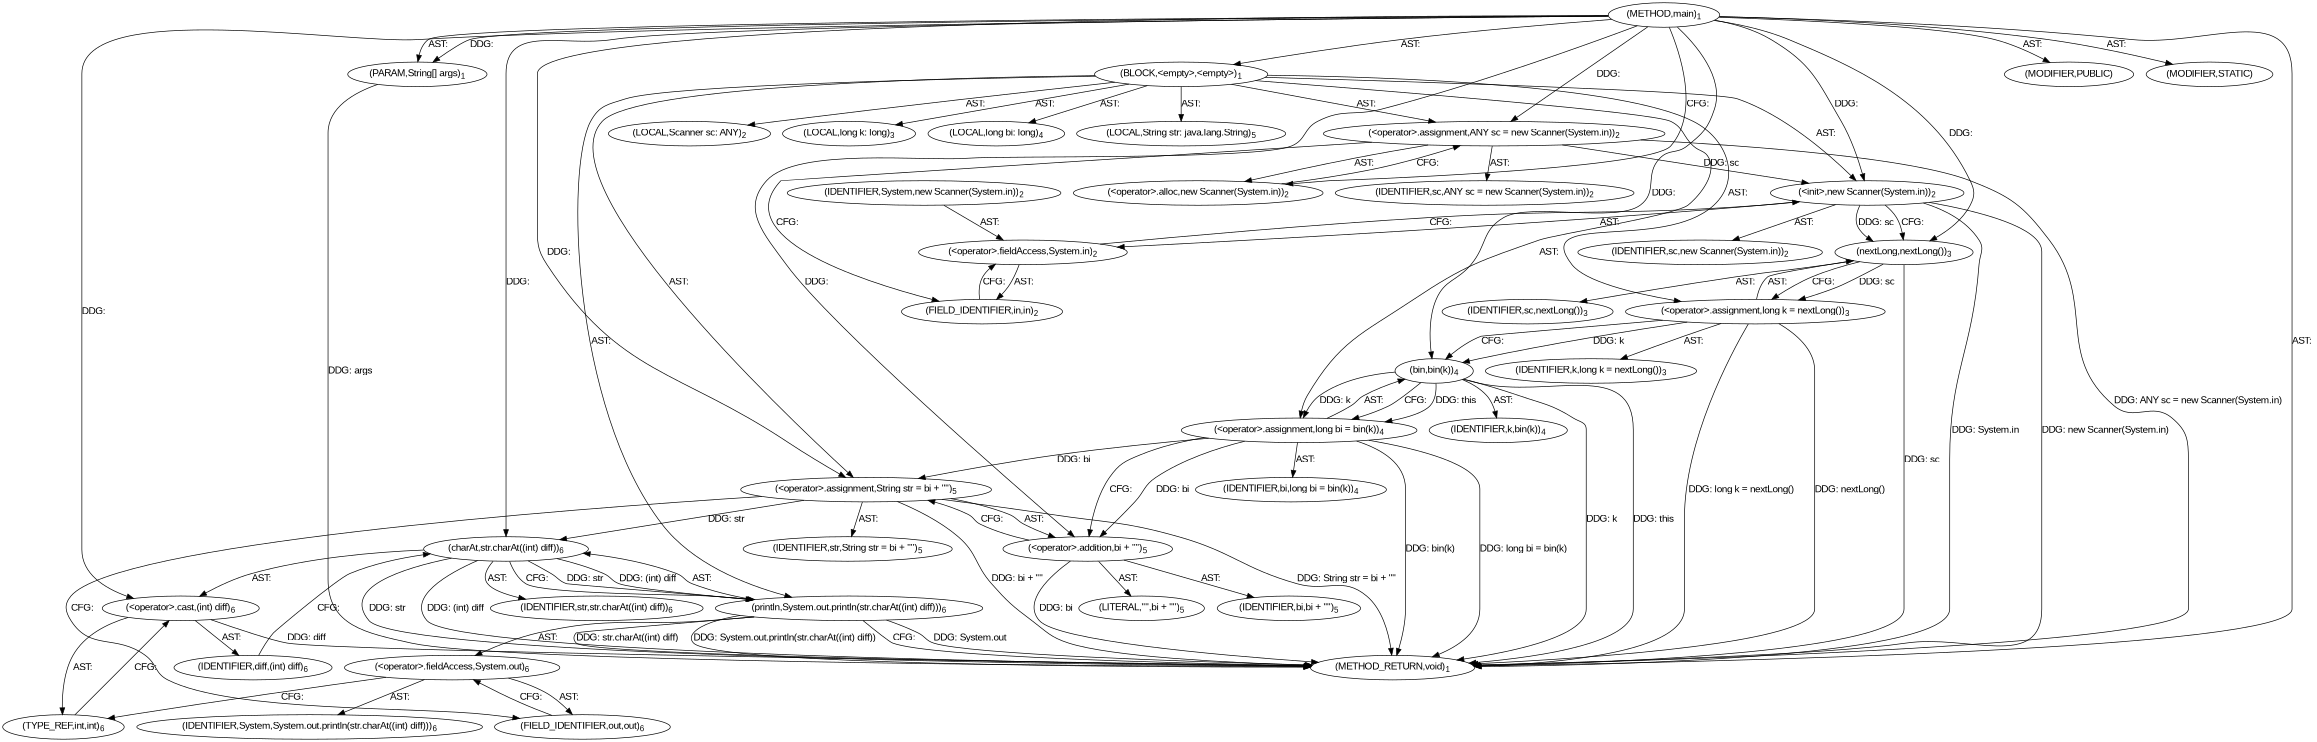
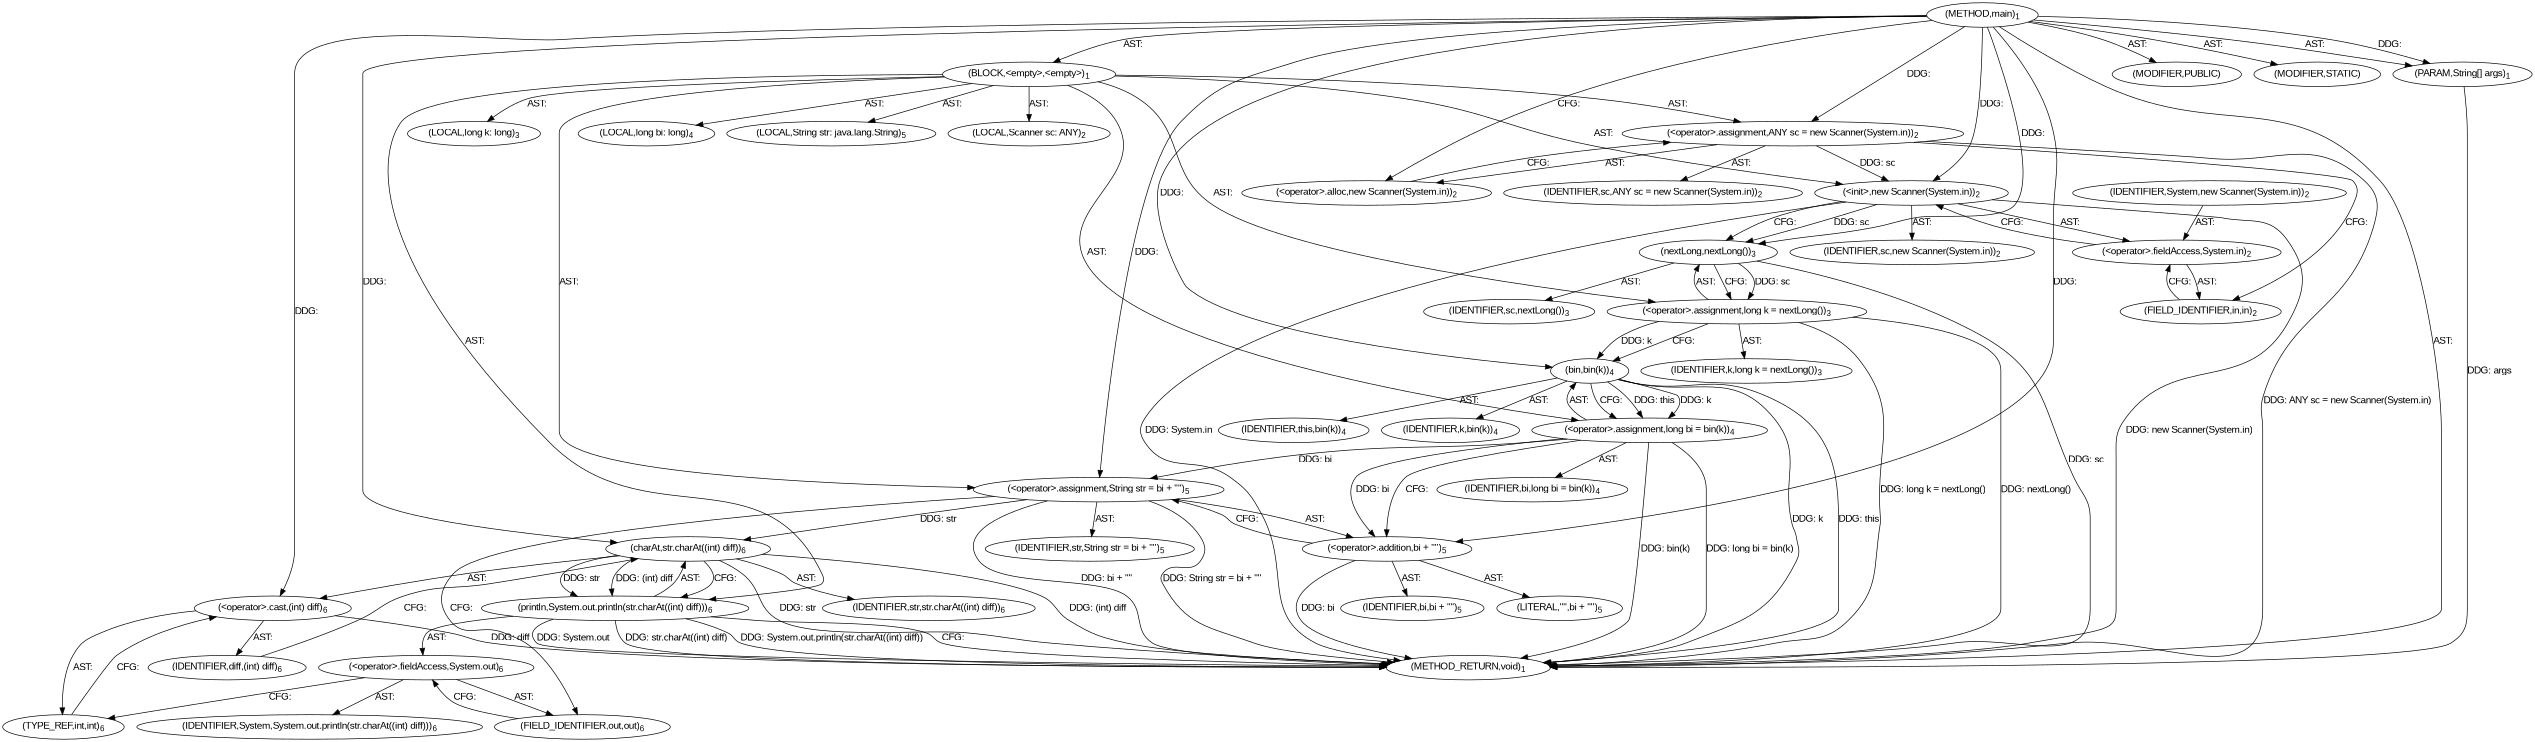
node "(IDENTIFIER,this,bin(k))": added
